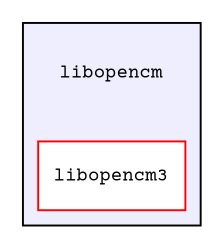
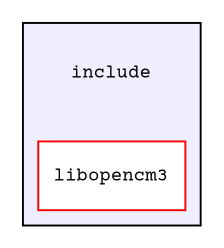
node "libopencm": label "libopencm" -> "include"
